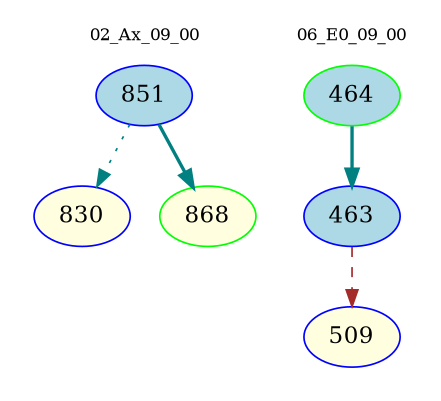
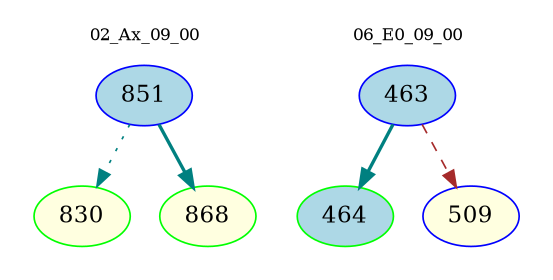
edge "464" -> "463": reversed
node "830": color blue -> green
